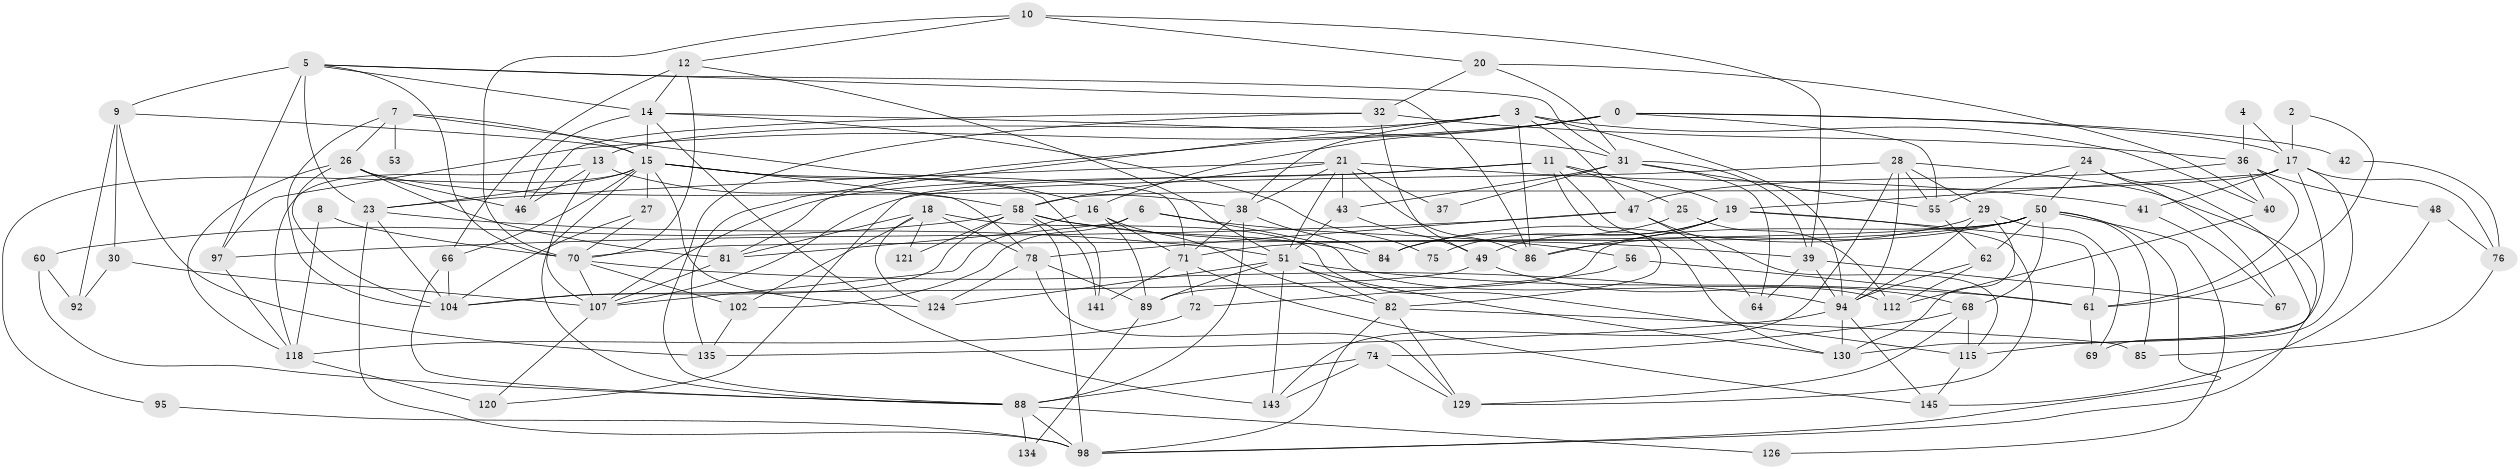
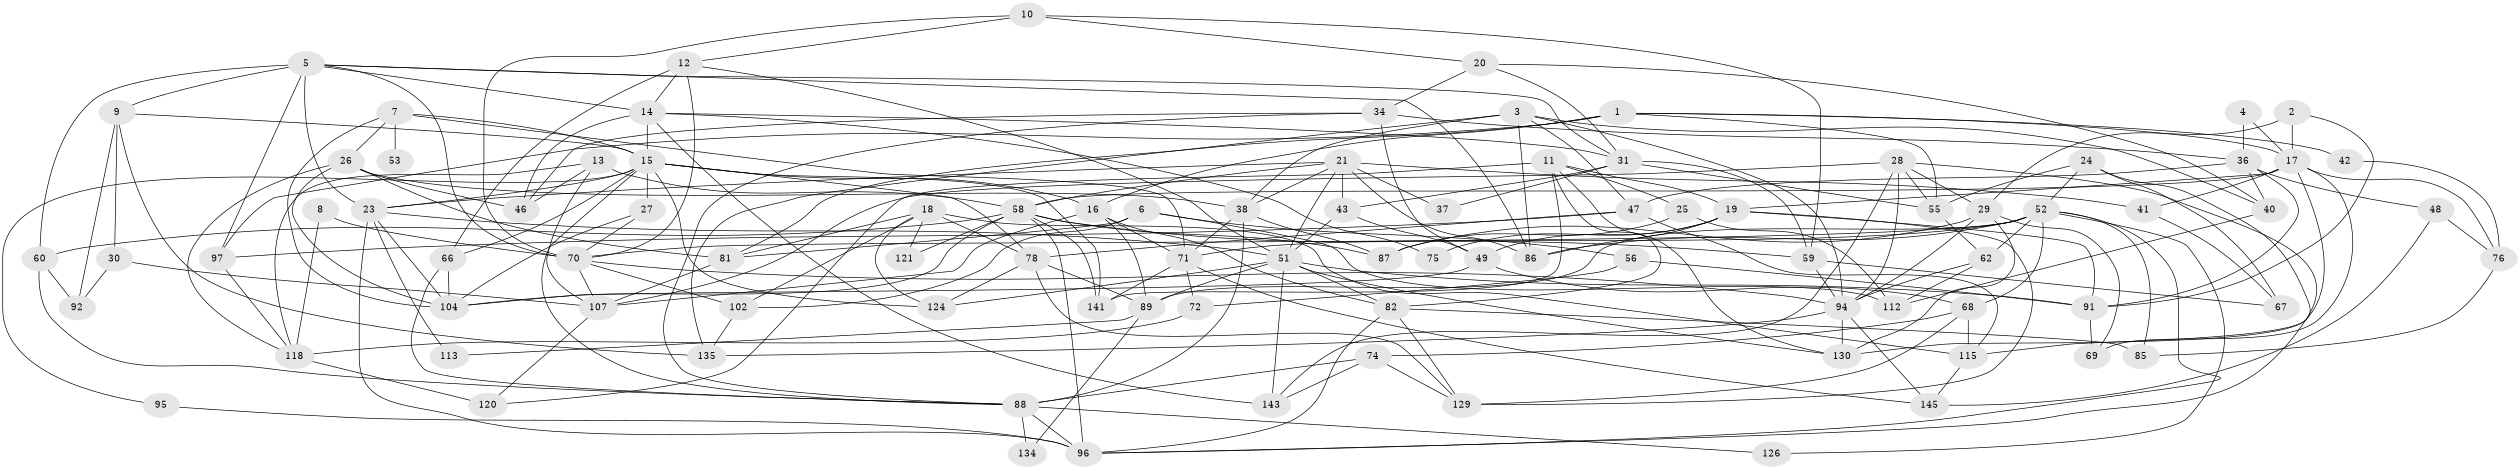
edge "5" -- "60": added
node "32": label "32" -> "34"
node "0": label "0" -> "1"
edge "3" -- "13": removed
edge "2" -- "29": added
edge "11" -- "107": now "11" -- "141"
node "50": label "50" -> "52"
node "84": label "84" -> "87"
node "39": label "39" -> "59"
node "64": removed
node "61": label "61" -> "91"
node "113": added
node "98": label "98" -> "96"
